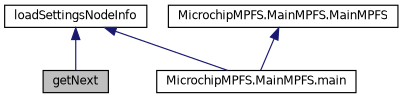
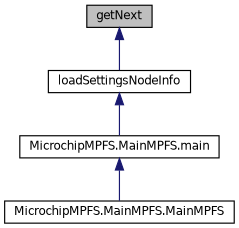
edge "getNext" -> "loadSettingsNodeInfo": reversed
edge "MicrochipMPFS.MainMPFS.main" -> "MicrochipMPFS.MainMPFS.MainMPFS": reversed
